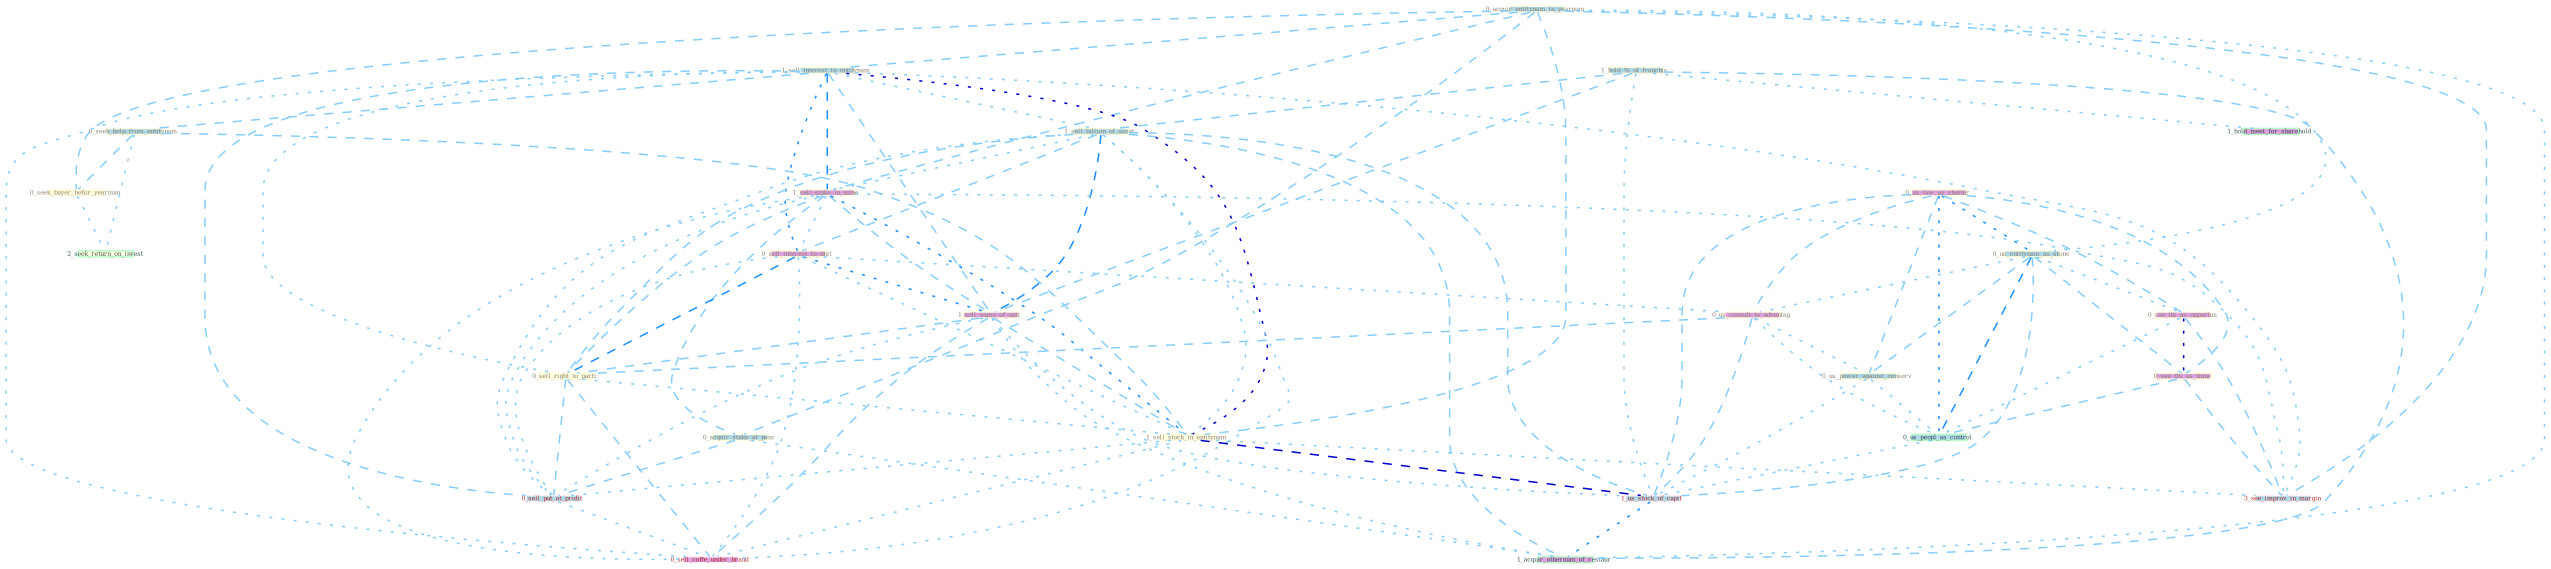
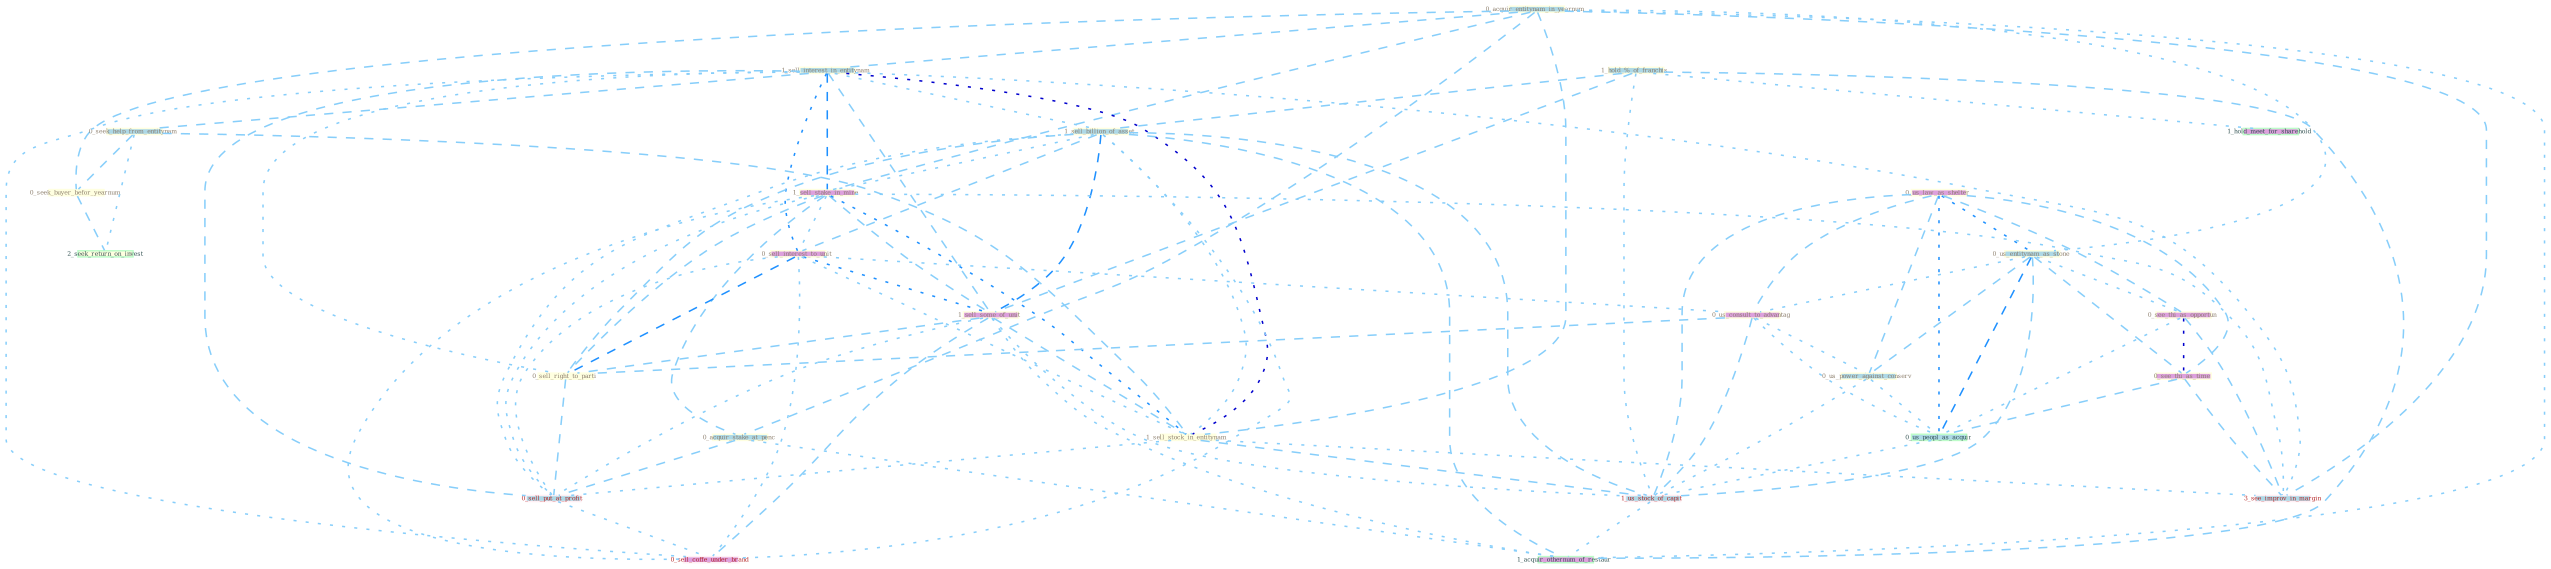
edge "0_seek_buyer_befor_yearnum" -- "2_seek_return_on_invest": style dotted -> dashed
edge "0_sell_right_to_parti" -- "1_sell_stock_in_entitynam": removed
node "0_us_peopl_as_control": label "0_us_peopl_as_control" -> "0_us_peopl_as_acquir"
edge "0_sell_right_to_parti" -- "0_sell_coffe_under_brand": removed
edge "1_sell_stock_in_entitynam" -- "1_us_stock_of_capit": color #0000cd -> #87cefa
edge "1_sell_stock_in_entitynam" -- "0_sell_coffe_under_brand": removed
edge "1_us_stock_of_capit" -- "1_acquir_othernum_of_restaur": color #1e90ff -> #87cefa
